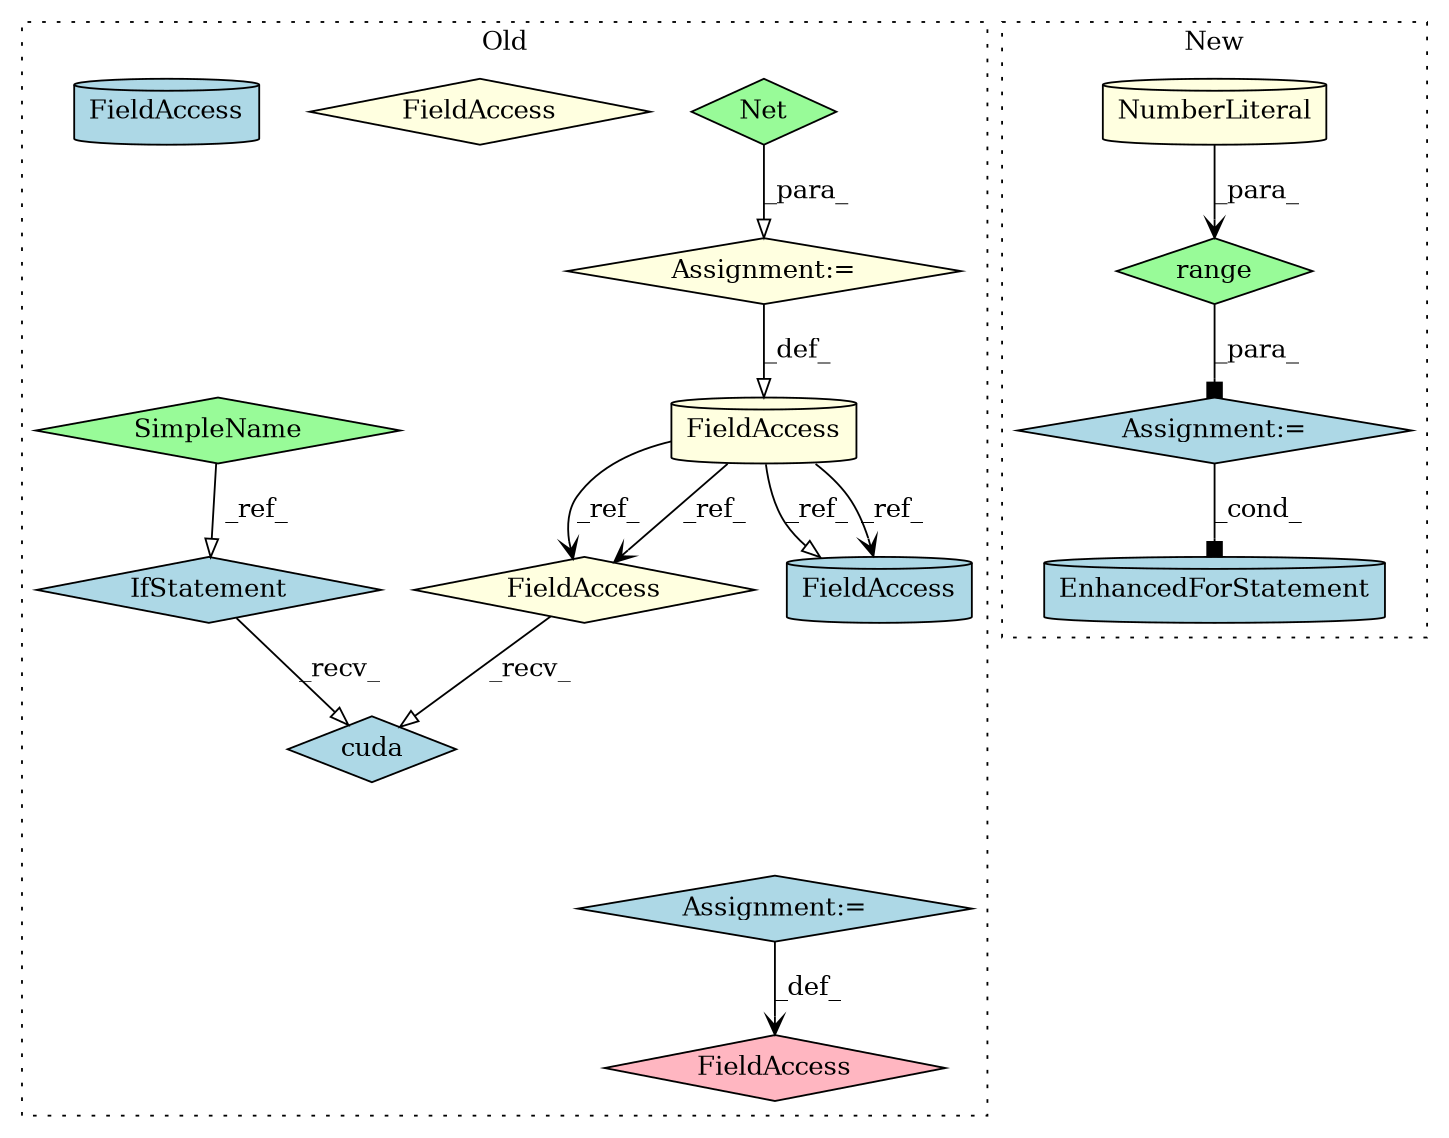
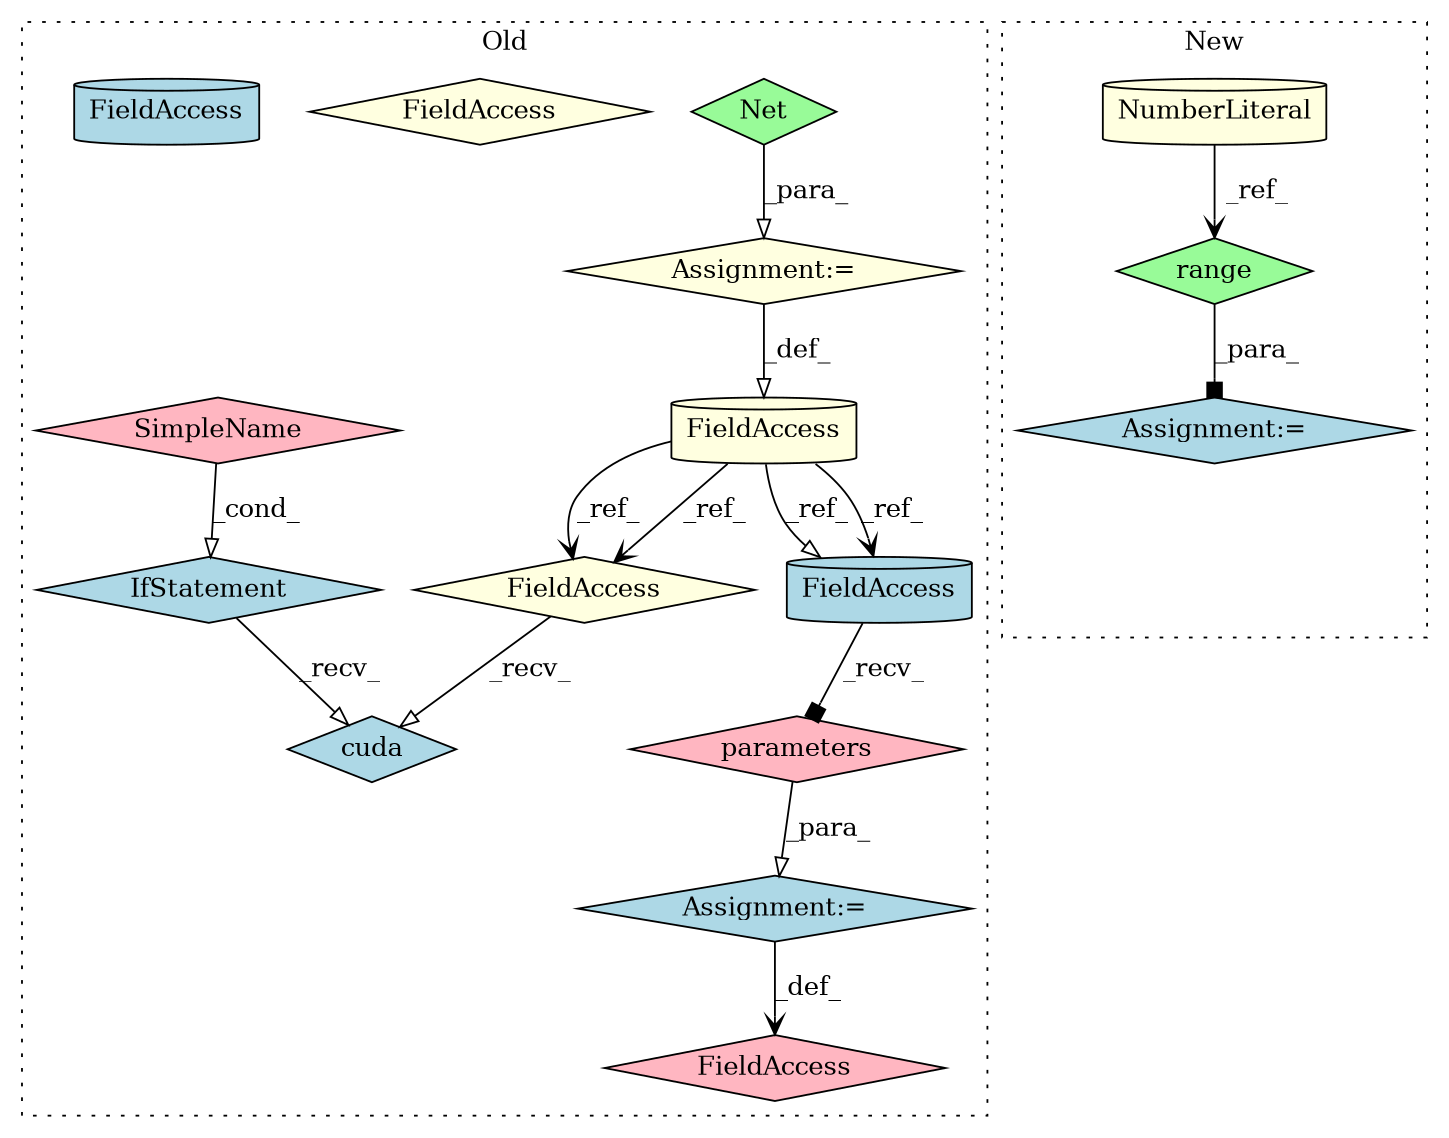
edge "NumberLiteral" -> "range": label "_para_" -> "_ref_"
node "SimpleName": fillcolor palegreen -> lightpink
edge "SimpleName" -> "IfStatement": label "_ref_" -> "_cond_"
node "EnhancedForStatement": removed
node "parameters": added
